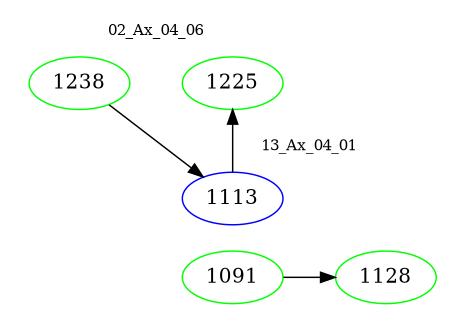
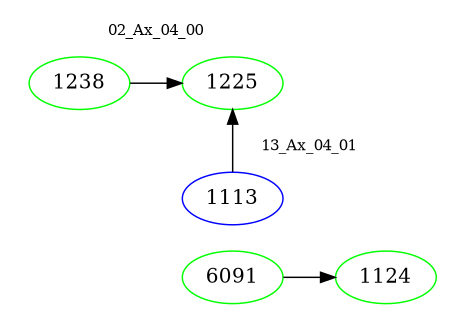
cluster "02_Ax_04_06": label "02_Ax_04_06" -> "02_Ax_04_00"
edge "1238" -> "1113": now "1238" -> "1225"
node "1091": label "1091" -> "6091"
node "1128": label "1128" -> "1124"
